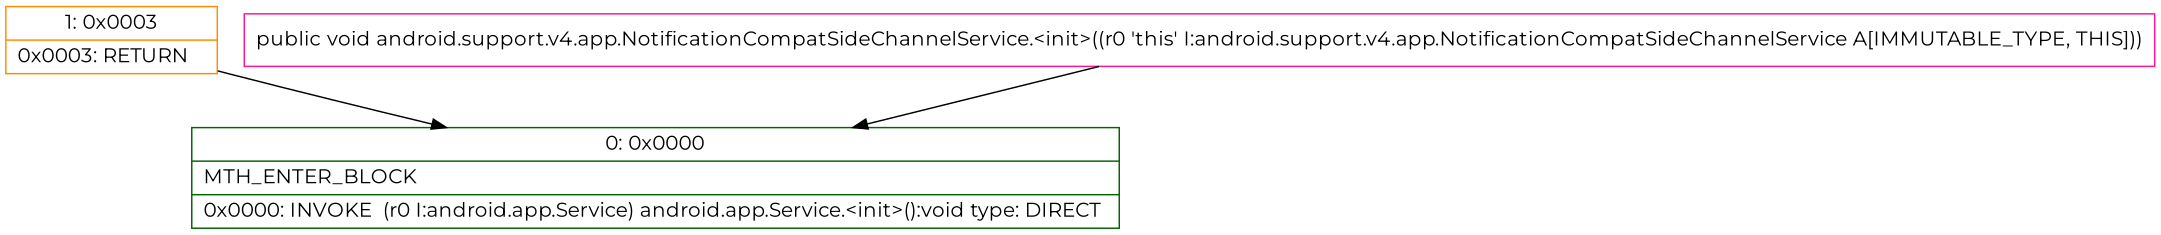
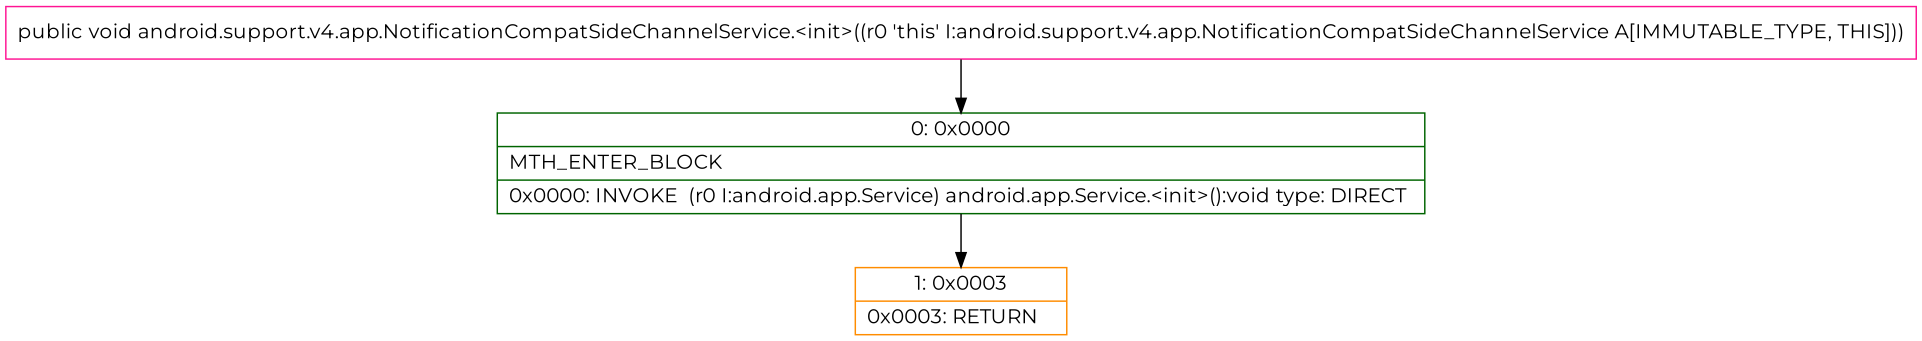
edge "1: 0x0003" -> "0: 0x0000": reversed
